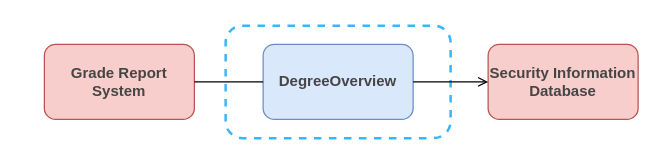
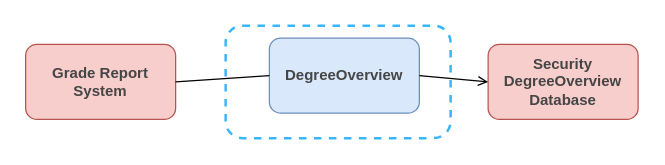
node "Grade Report System": moved (119, 82) -> (101, 82)
node "DegreeOverview": moved (338, 82) -> (344, 76)
node "Security Information Database": label "Security Information Database" -> "Security DegreeOverview Database"
